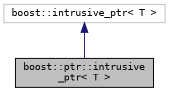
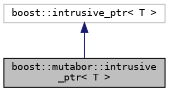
node "boost::ptr::intrusive _ptr< T >": label "boost::ptr::intrusive _ptr< T >" -> "boost::mutabor::intrusive _ptr< T >"
